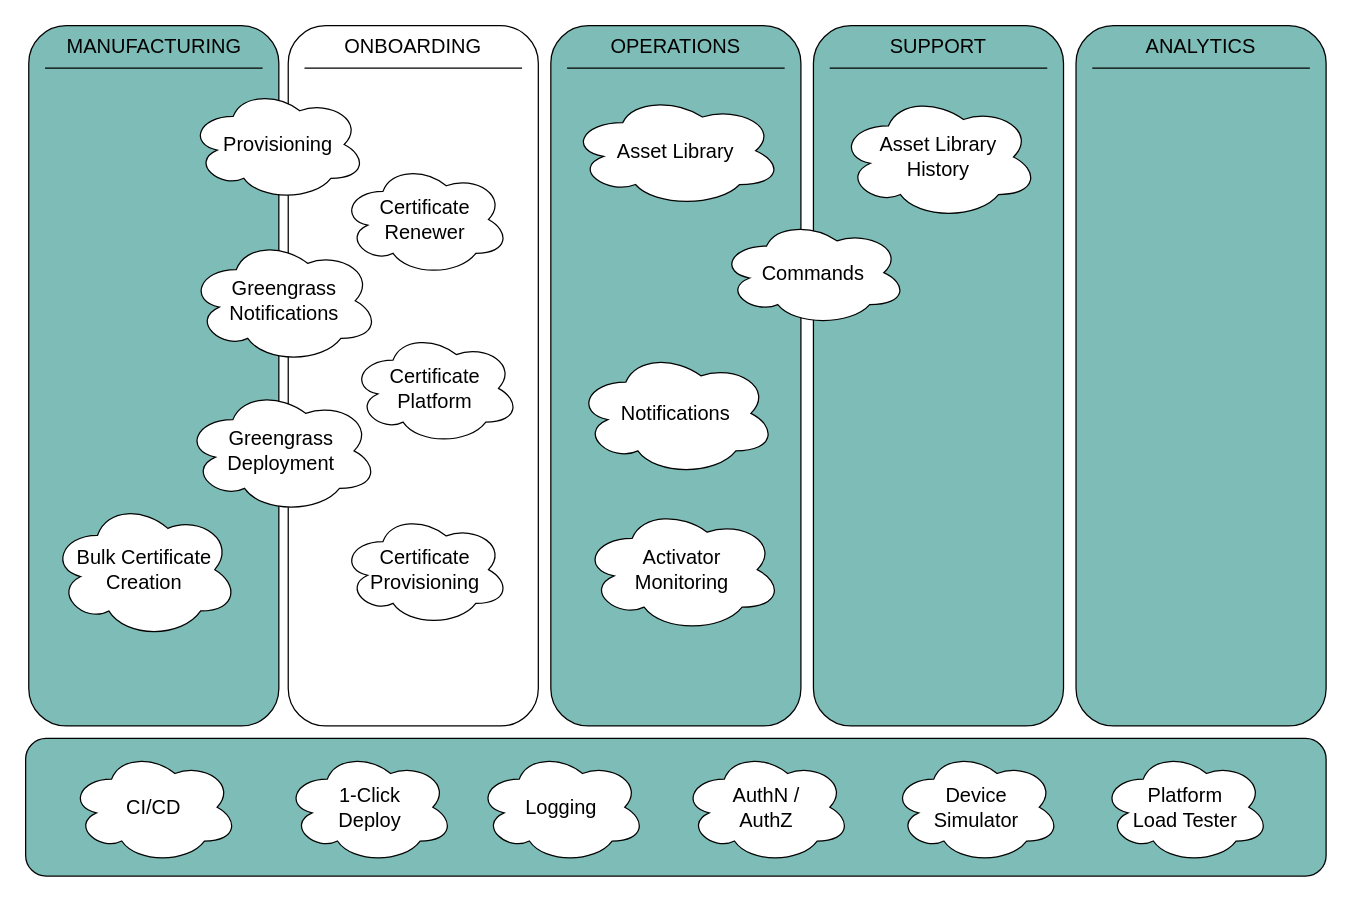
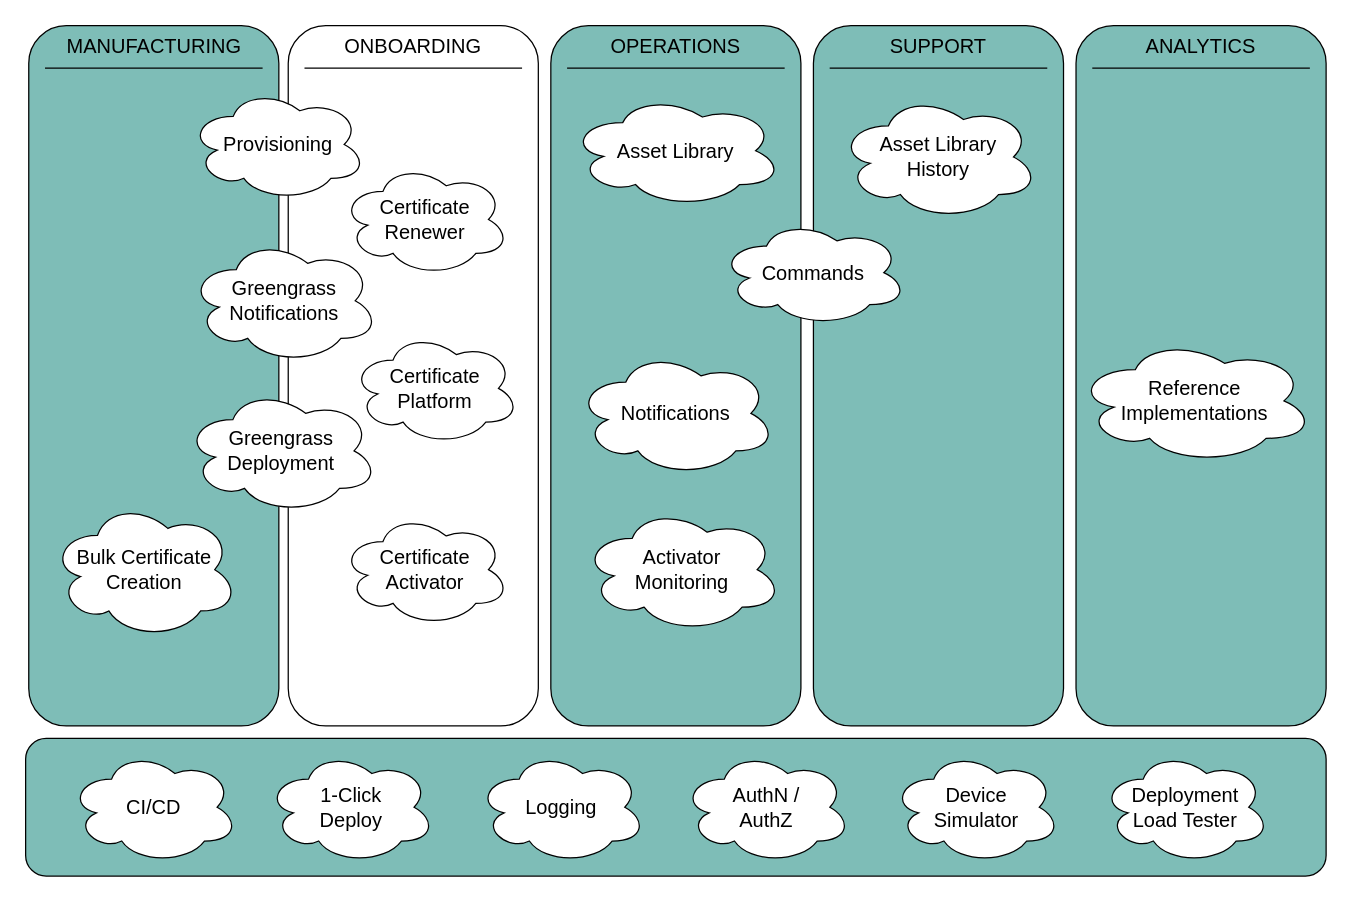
node "Reference Implementations": added
node "Certificate Provisioning": label "Certificate Provisioning" -> "Certificate Activator"
node "1-Click Deploy": moved (369, 807) -> (351, 807)
node "Platform Load Tester": label "Platform Load Tester" -> "Deployment Load Tester"
